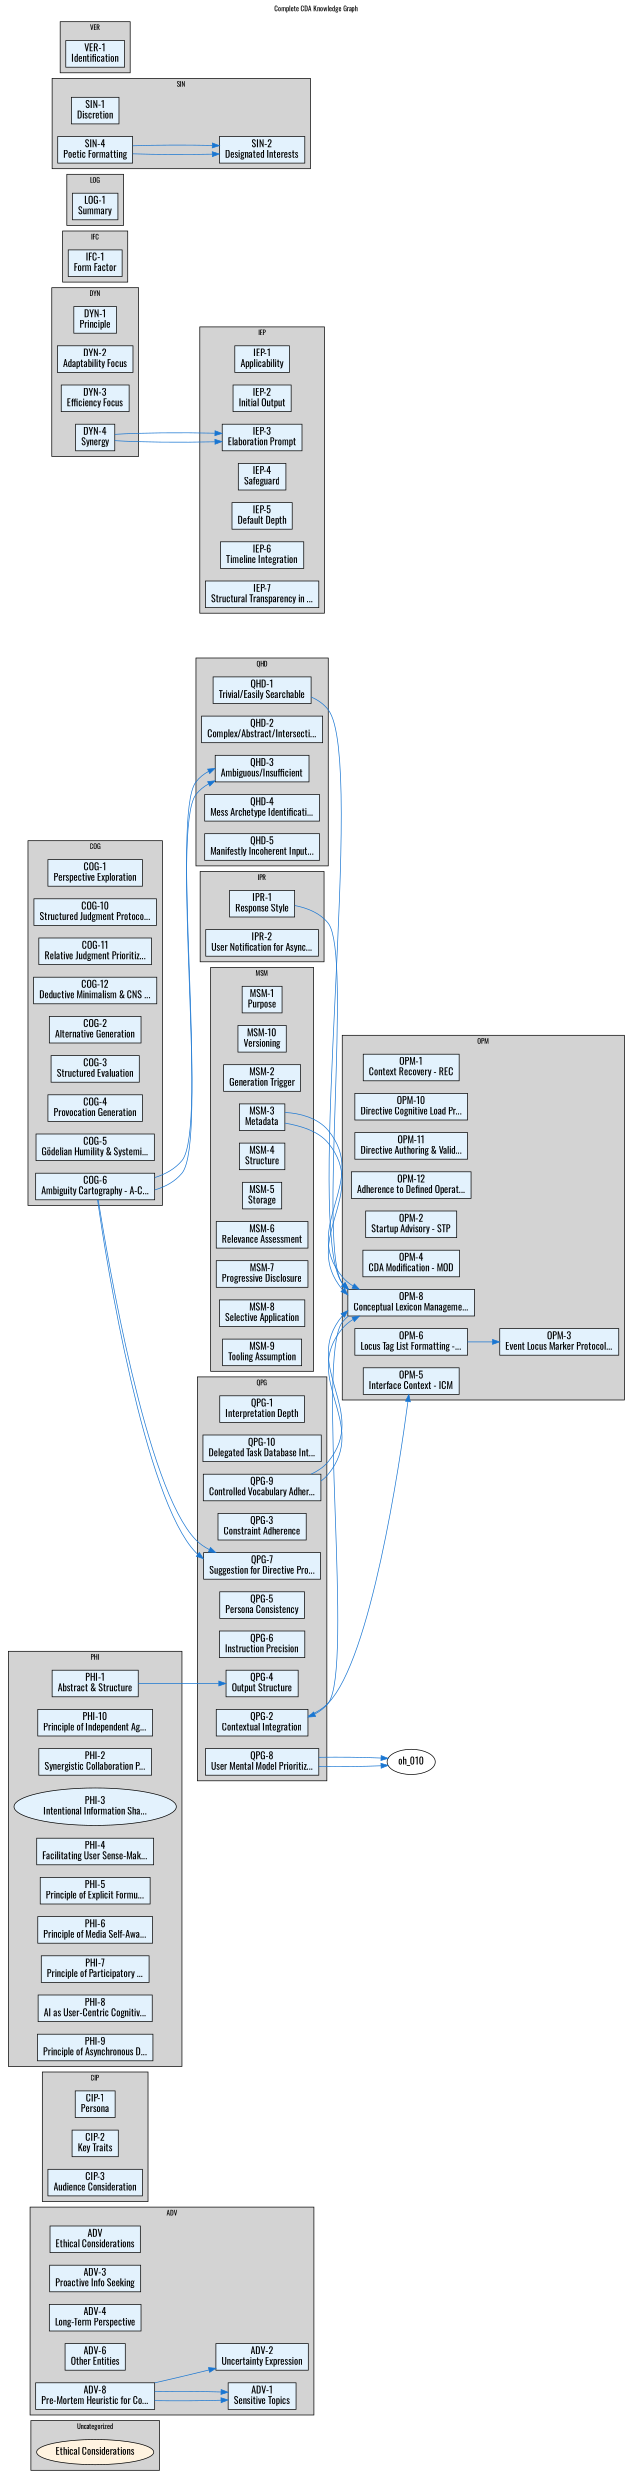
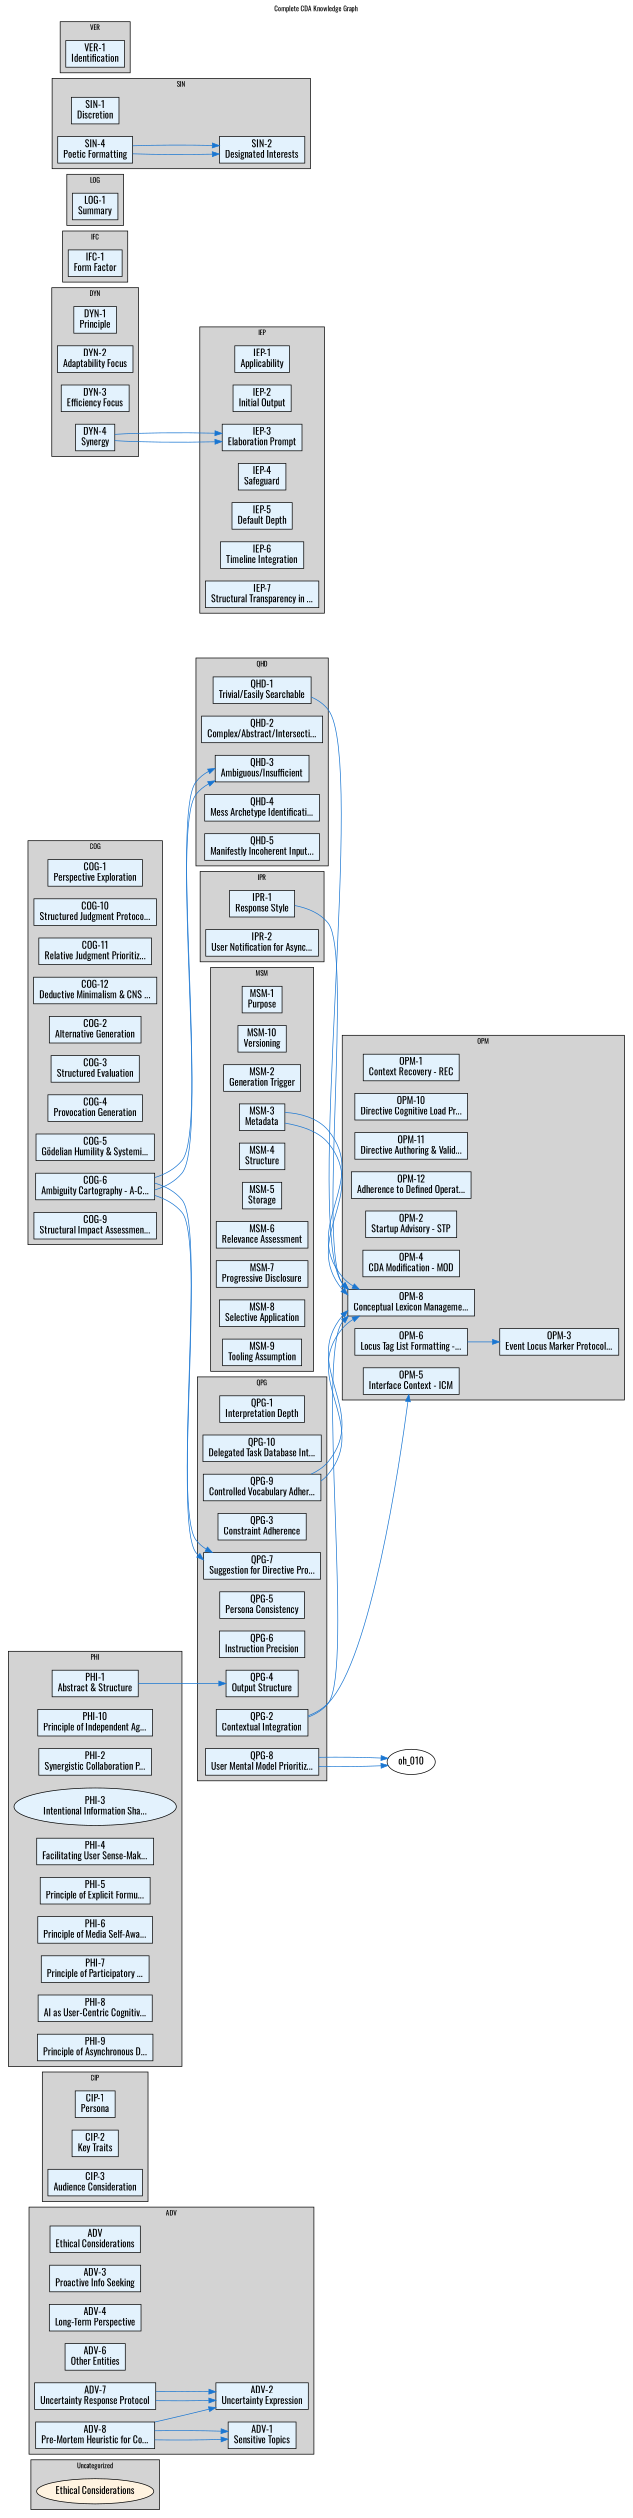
node "COG-9 Structural Impact Assessmen...": added
edge "OPM-8 Conceptual Lexicon Manageme..." -> "QPG-2 Contextual Integration": reversed
node "ADV-7 Uncertainty Response Protocol": added
